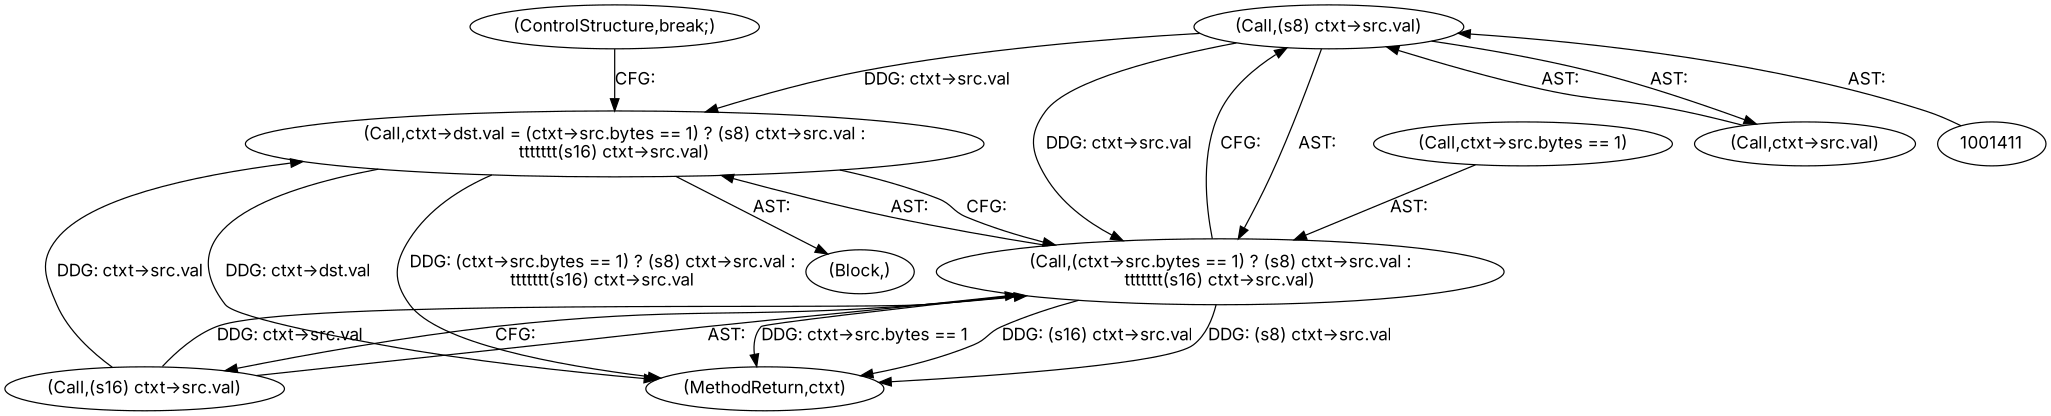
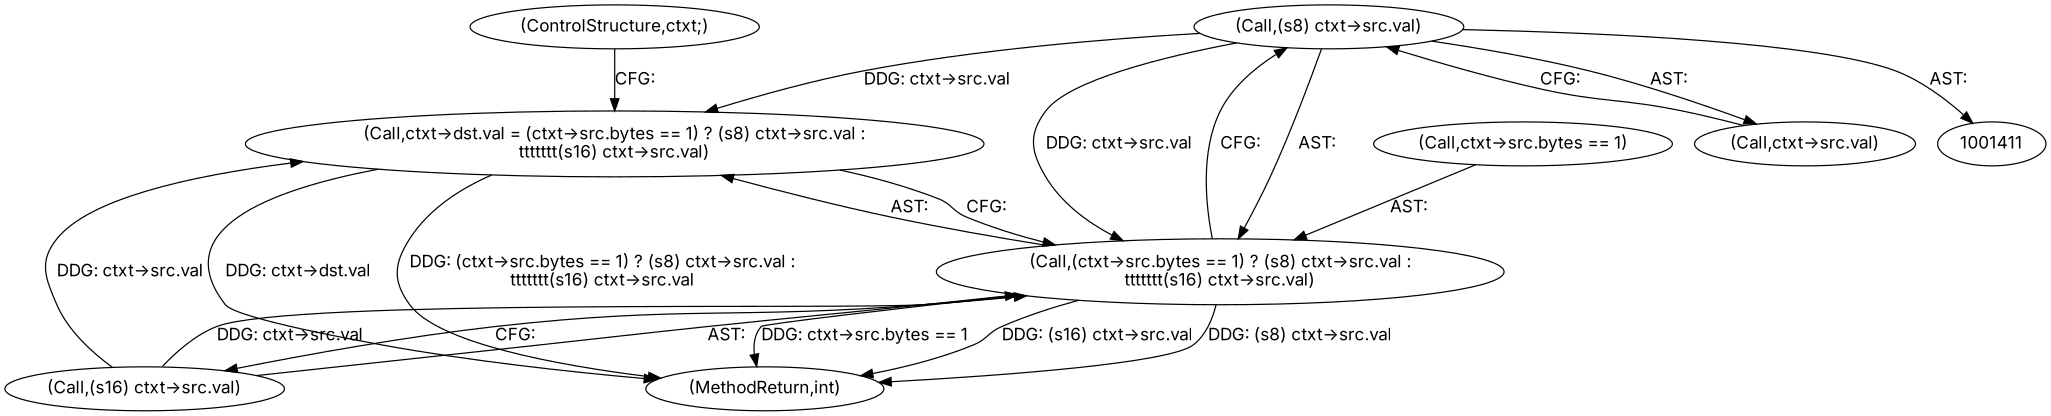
node "(ControlStructure,break;)": label "(ControlStructure,break;)" -> "(ControlStructure,ctxt;)"
edge "1001411" -> "(Call,(s8) ctxt->src.val)": reversed
edge "(Call,ctxt->src.val)" -> "(Call,(s8) ctxt->src.val)": label "AST: " -> "CFG: "
node "(Block,)": removed
node "(MethodReturn,ctxt)": label "(MethodReturn,ctxt)" -> "(MethodReturn,int)"
